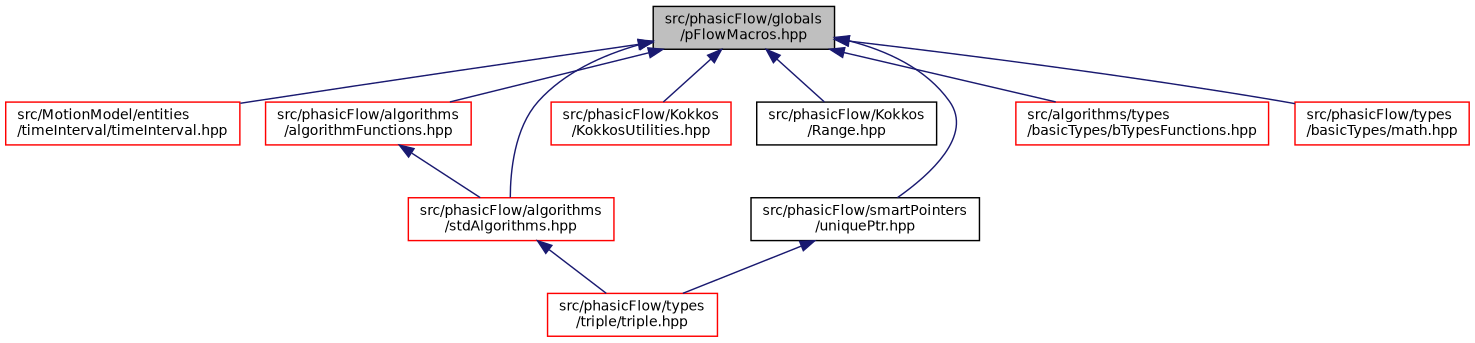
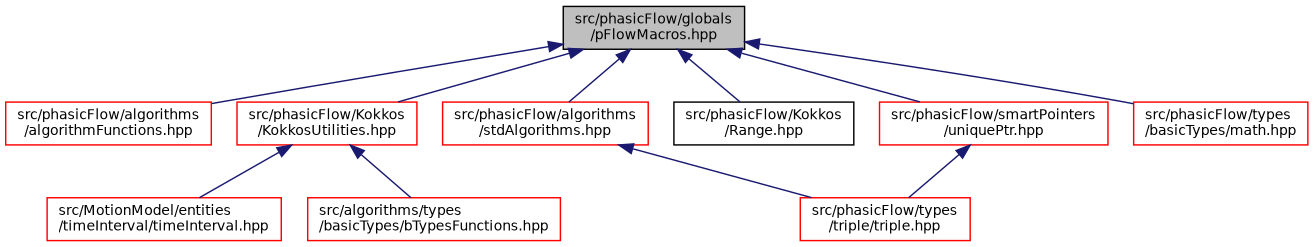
edge "src/MotionModel/entities /timeInterval/timeInterval.hpp" -> "src/phasicFlow/globals /pFlowMacros.hpp": now "src/MotionModel/entities /timeInterval/timeInterval.hpp" -> "src/phasicFlow/Kokkos /KokkosUtilities.hpp"
edge "src/algorithms/types /basicTypes/bTypesFunctions.hpp" -> "src/phasicFlow/globals /pFlowMacros.hpp": now "src/algorithms/types /basicTypes/bTypesFunctions.hpp" -> "src/phasicFlow/Kokkos /KokkosUtilities.hpp"
edge "src/phasicFlow/algorithms /stdAlgorithms.hpp" -> "src/phasicFlow/algorithms /algorithmFunctions.hpp": removed
node "src/phasicFlow/smartPointers /uniquePtr.hpp": color black -> red
